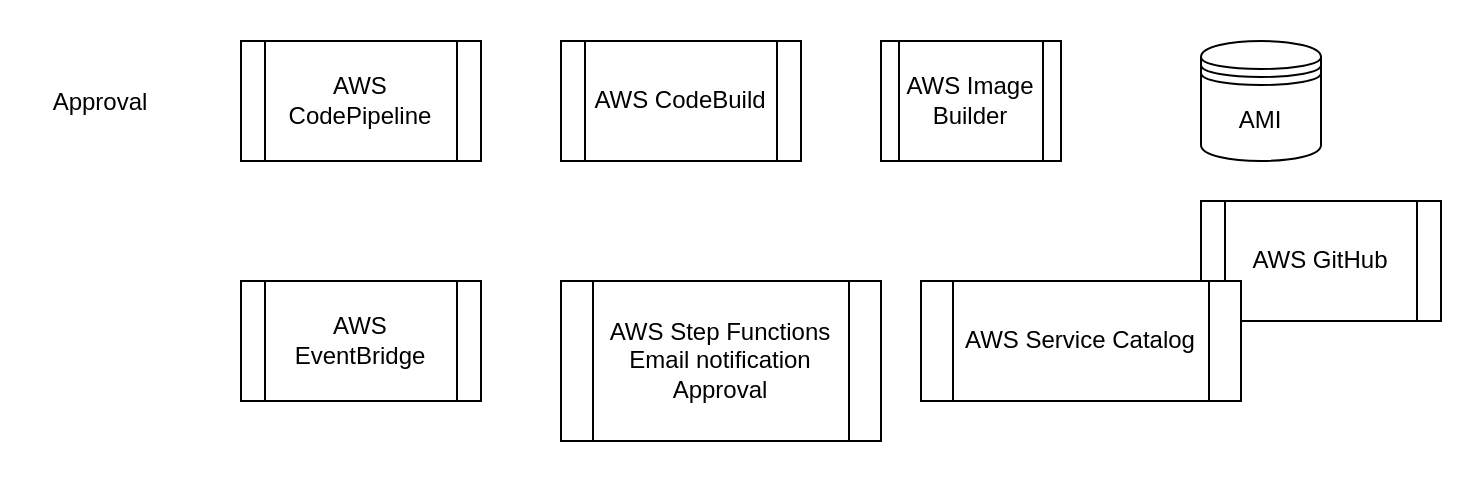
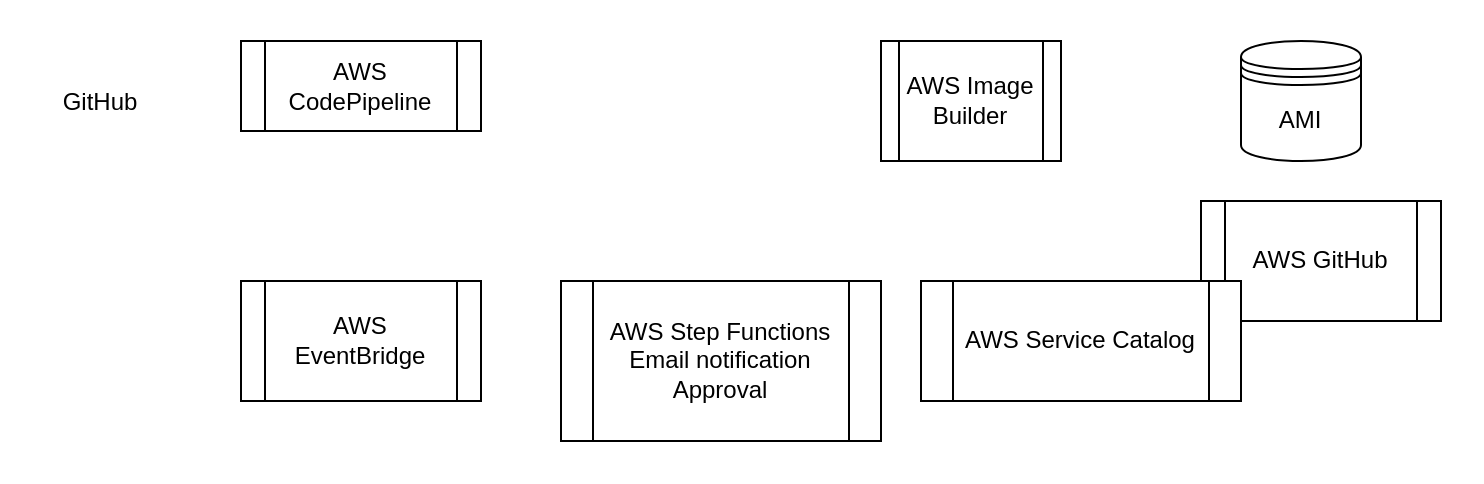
node "AWS CodePipeline": size 240x120 -> 240x90
node "AWS CodeBuild": removed
node "AMI": moved (1261, 101) -> (1301, 101)
node "Approval": label "Approval" -> "GitHub"
